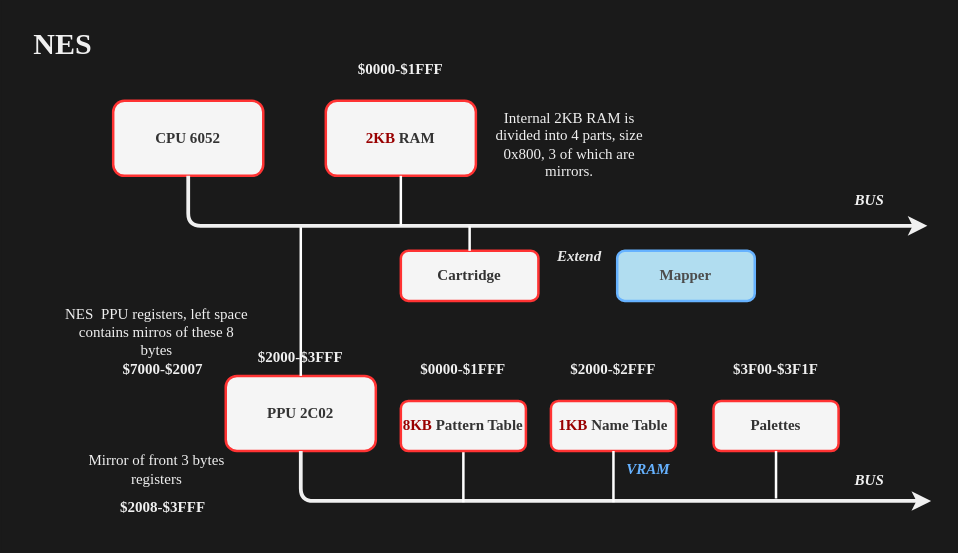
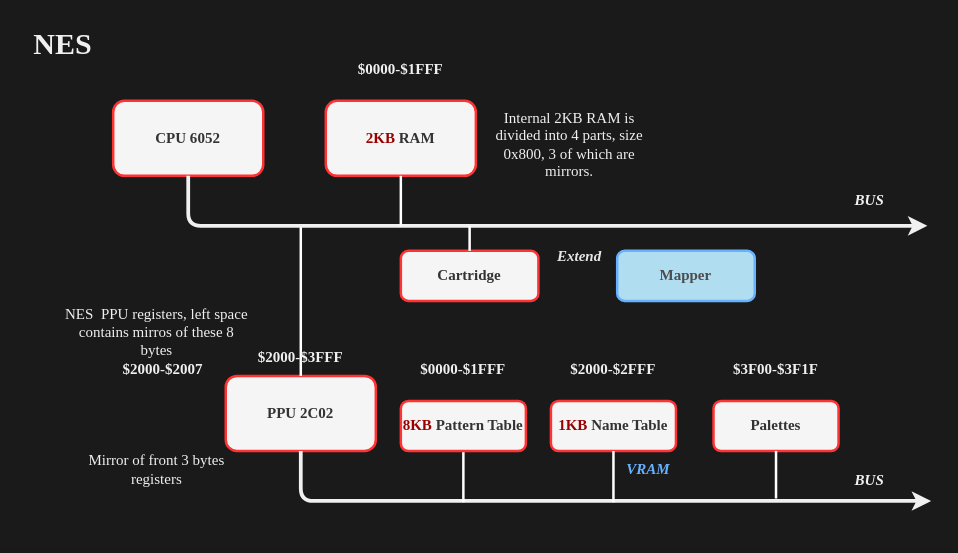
node "$7000-$2007": label "$7000-$2007" -> "$2000-$2007"
node "$2008-$3FFF": removed
